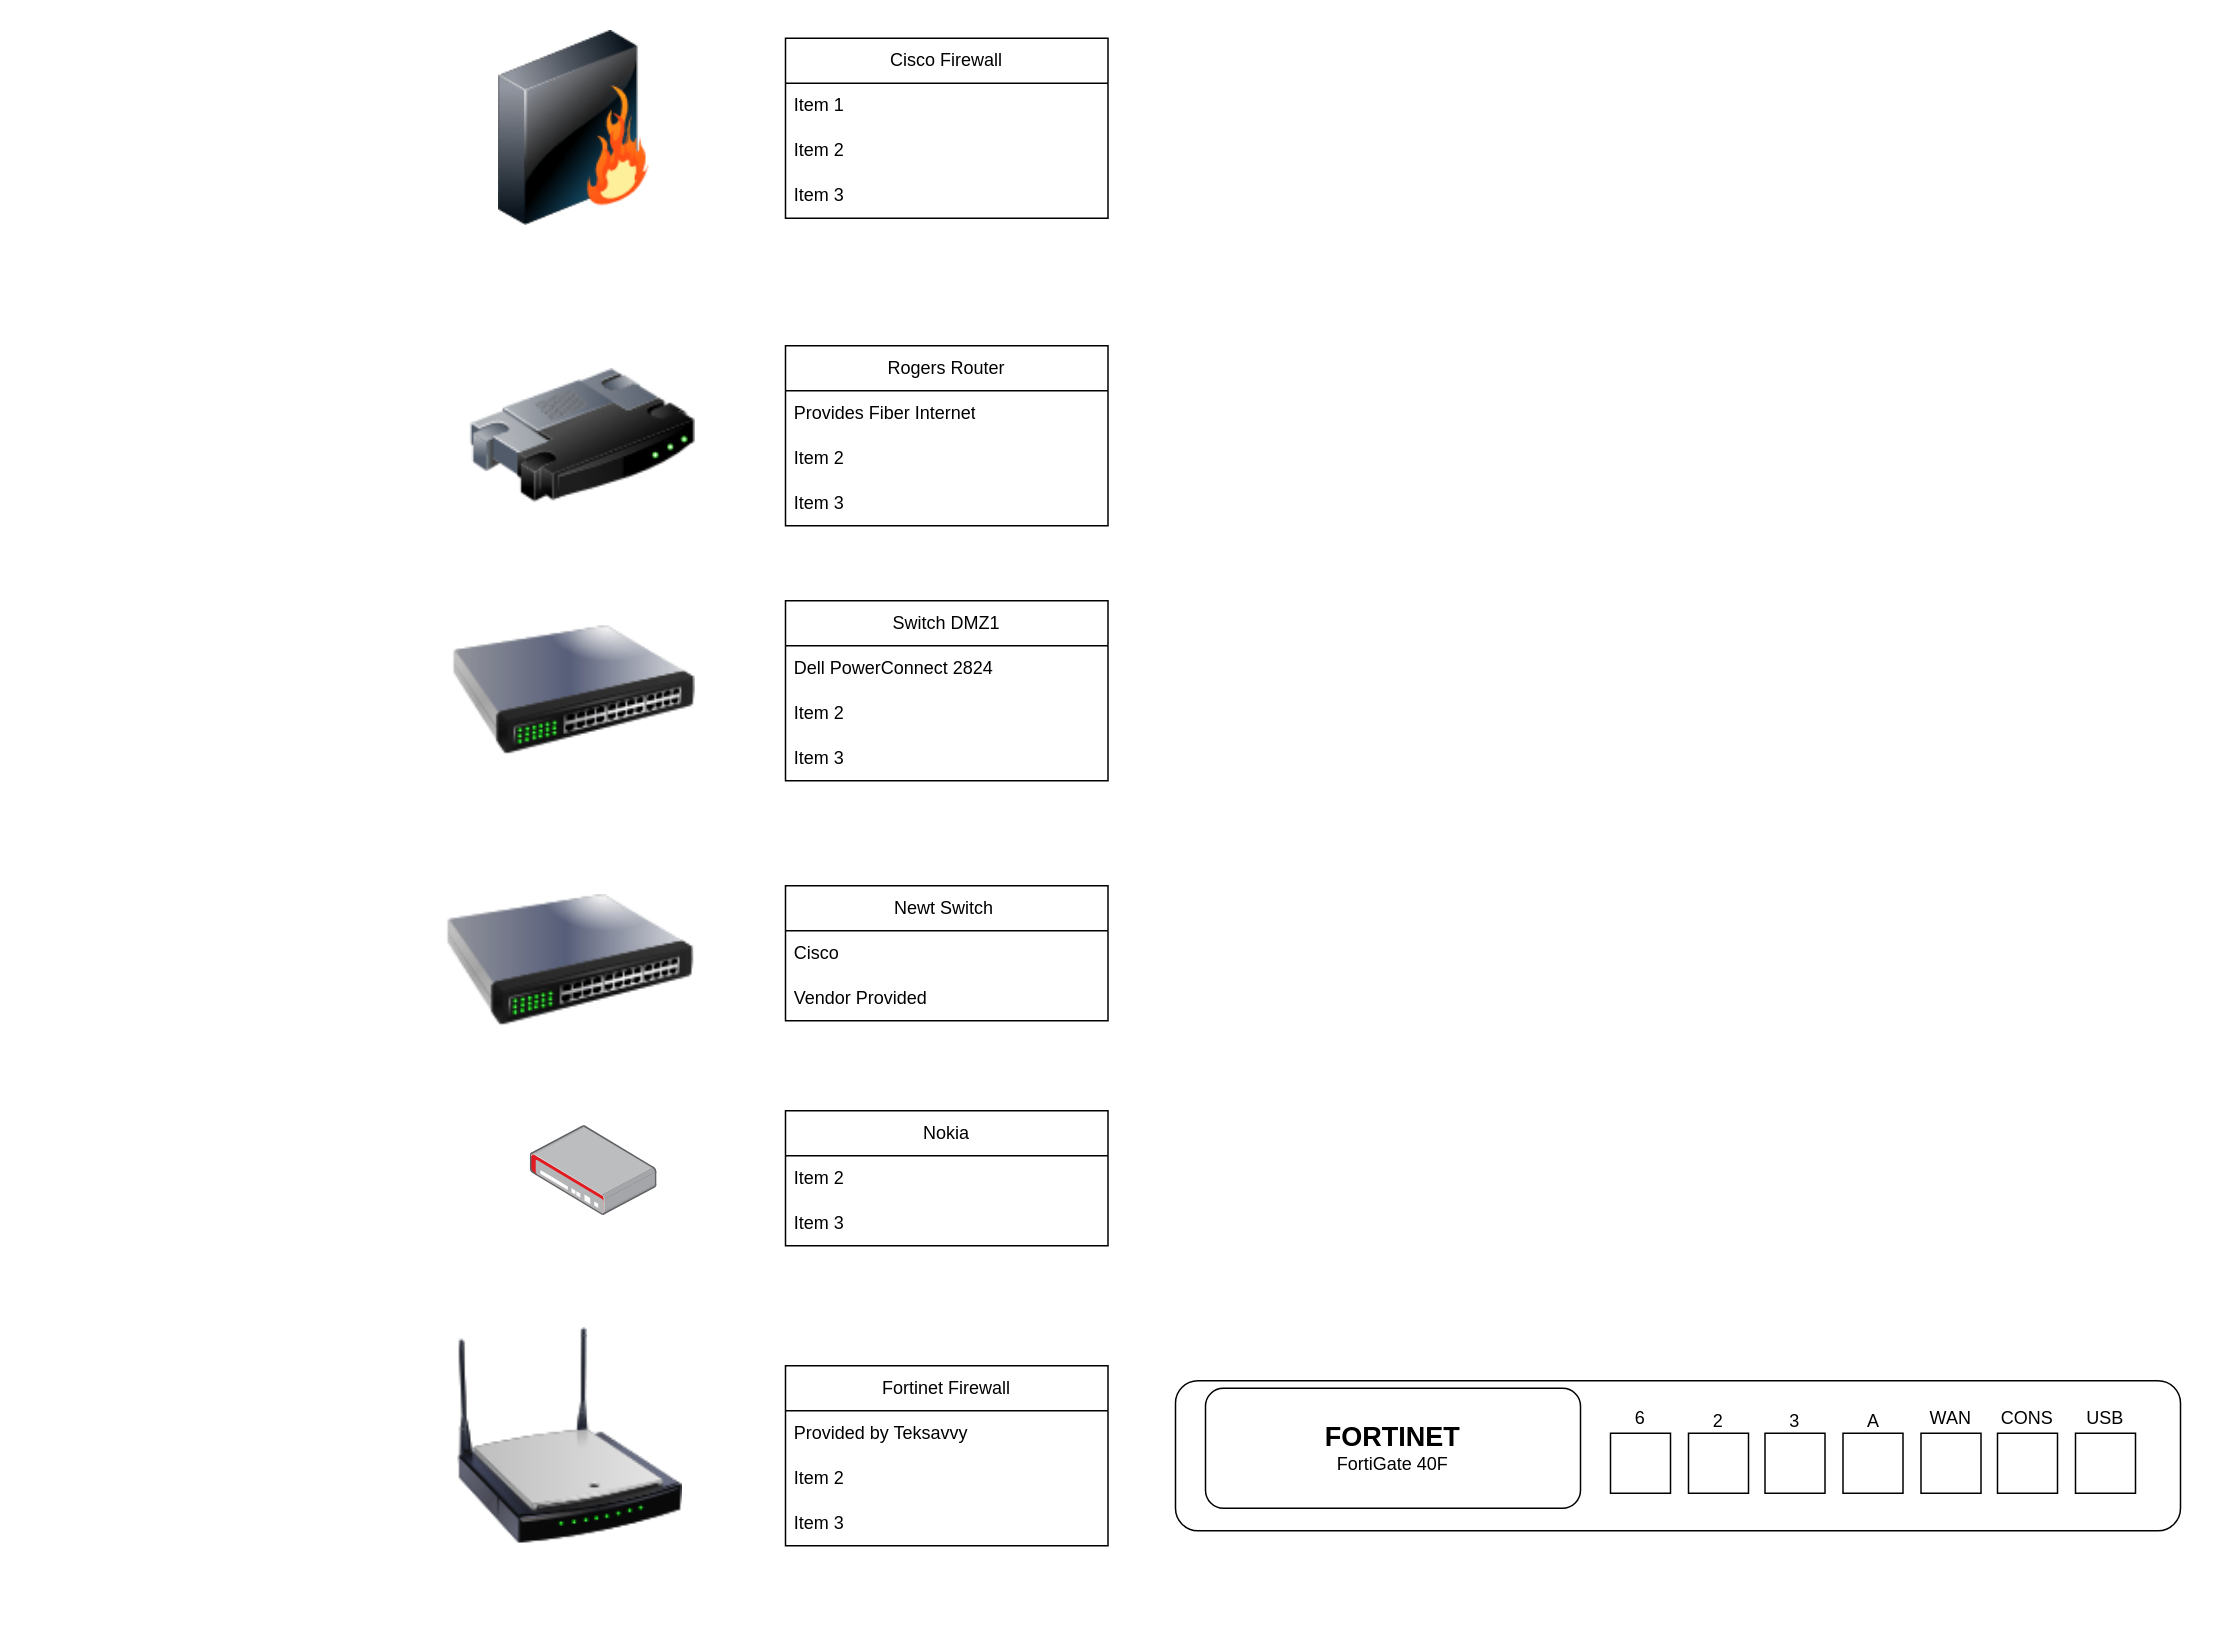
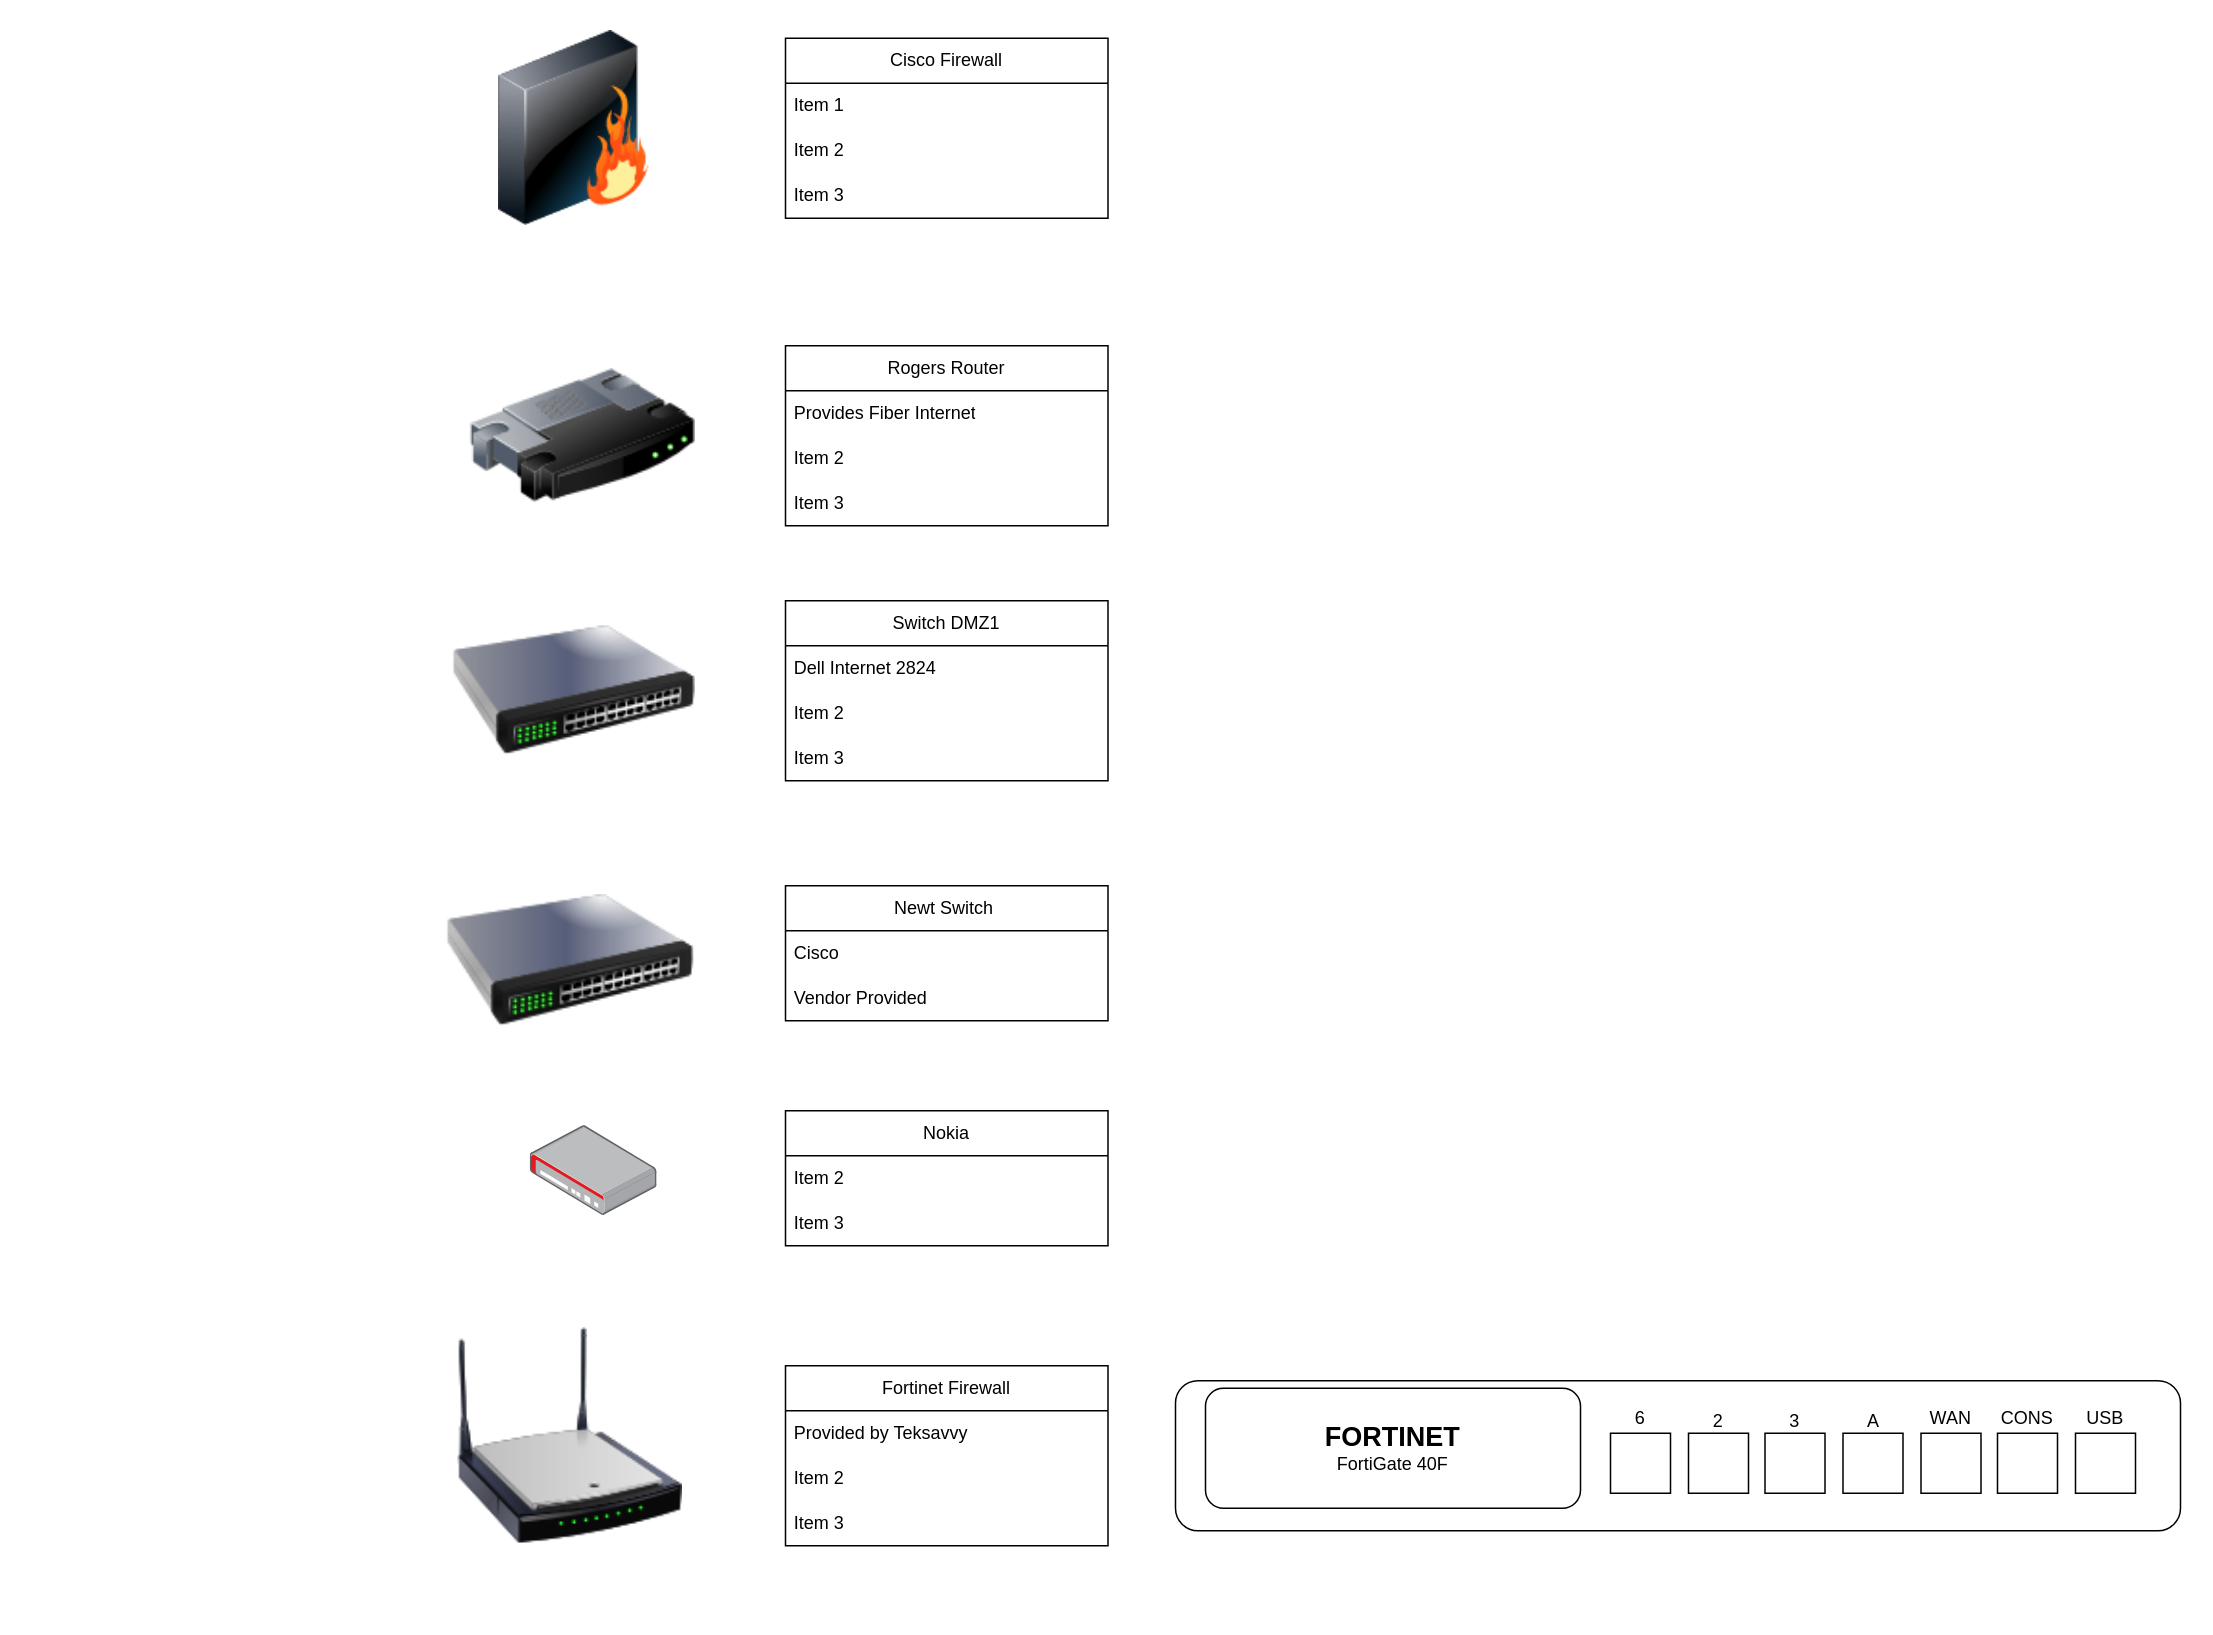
node "Dell PowerConnect 2824": label "Dell PowerConnect 2824" -> "Dell Internet 2824"
